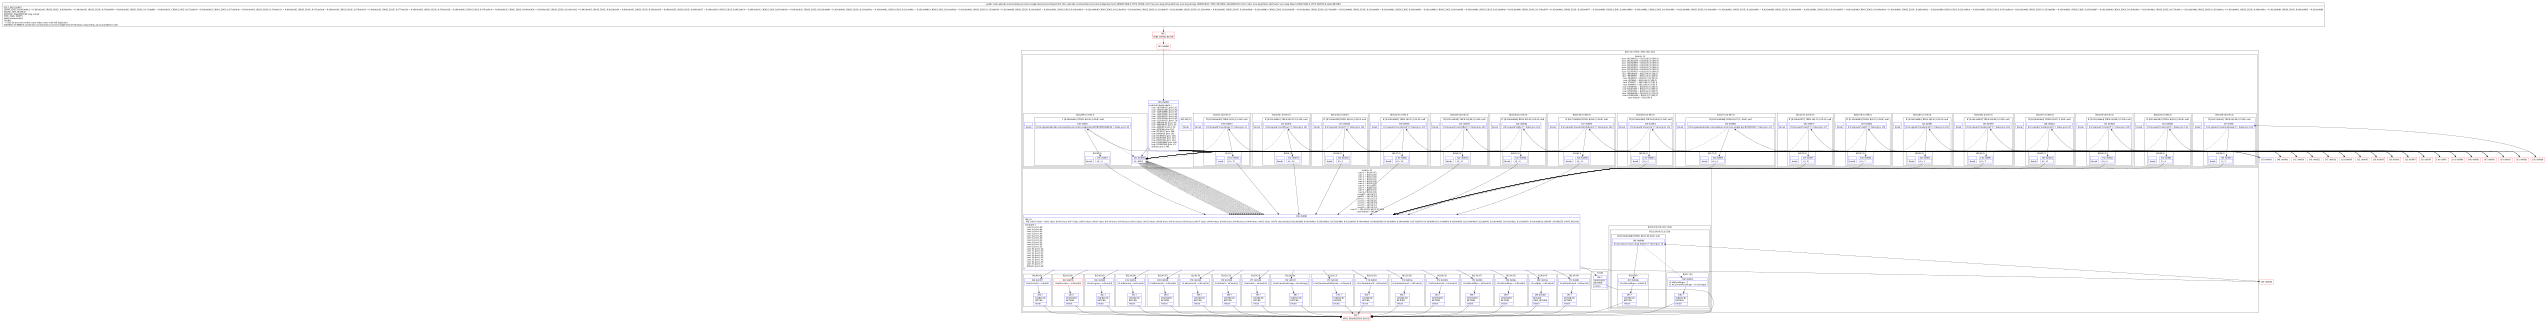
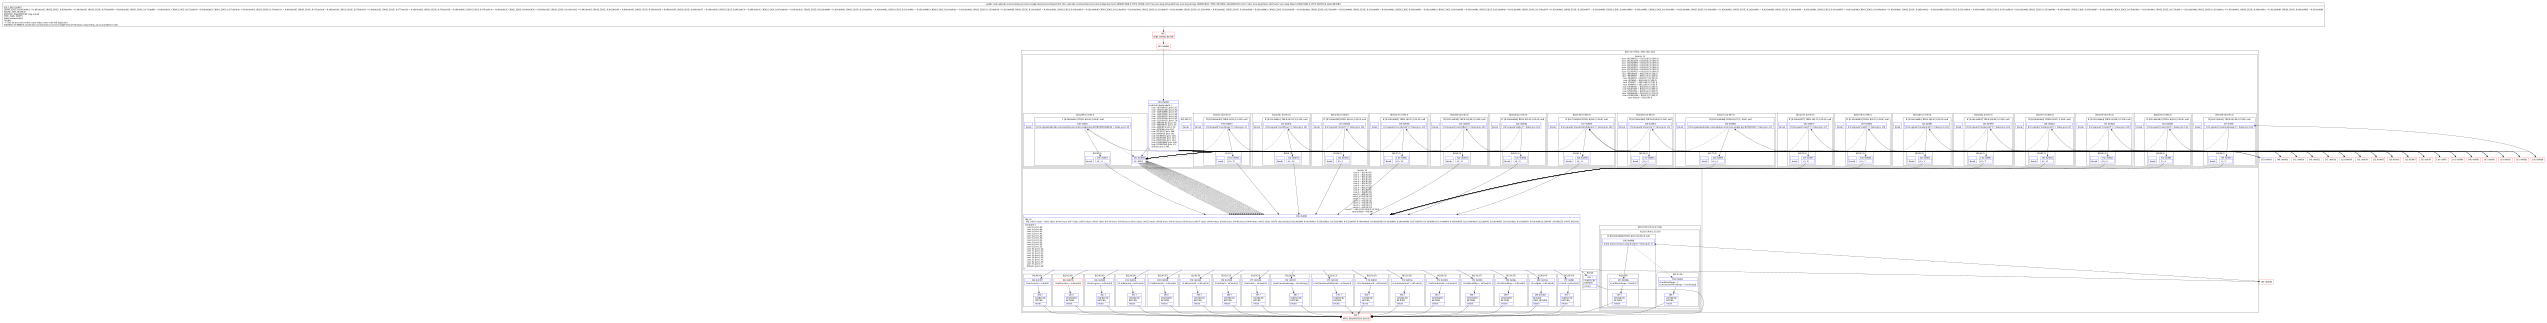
edge "123: 0x0045" -> "124: 0x004b": now "123: 0x0045" -> "127: 0x0056"
node "171: 0x00fc": text "r2.mWavePeriod = toFloat(r4)" -> "r2.void = toFloat(r4)"
